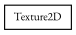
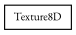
node "Texture2D": label "Texture2D" -> "Texture8D"
